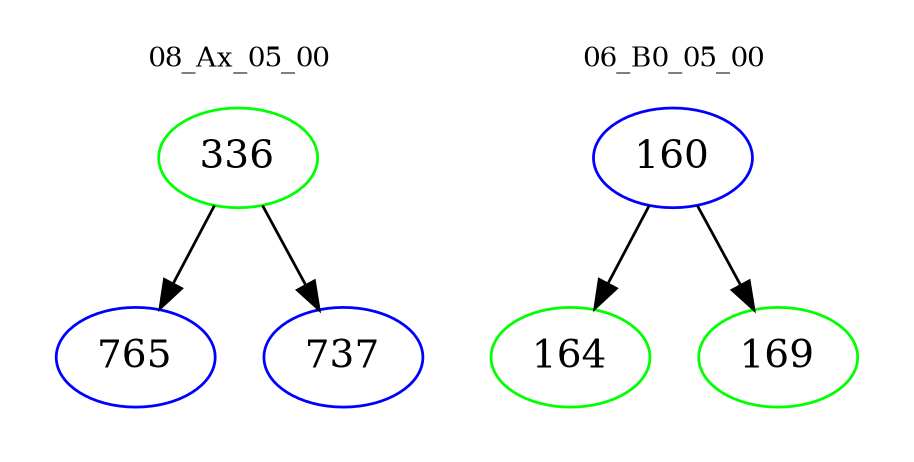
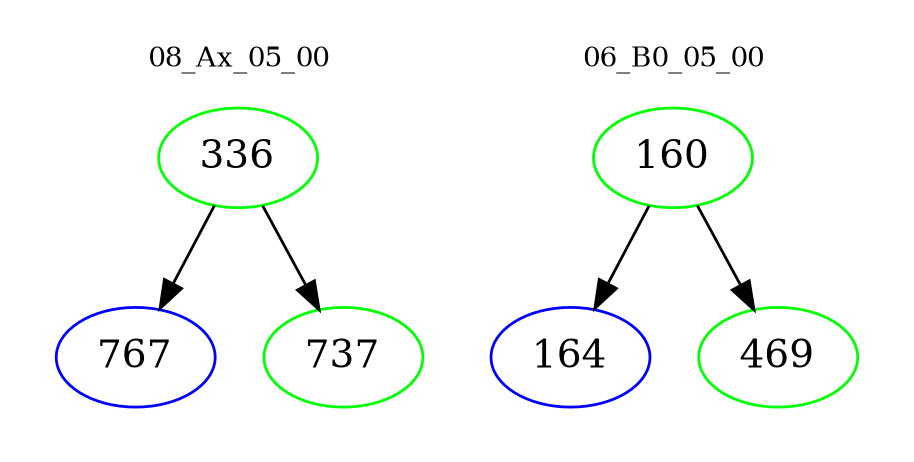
node "160": color blue -> green
node "765": label "765" -> "767"
node "737": color blue -> green
node "164": color green -> blue
node "169": label "169" -> "469"
